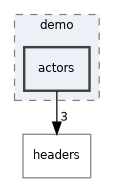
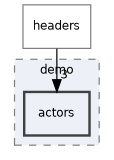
edge "actors" -> "headers": reversed
